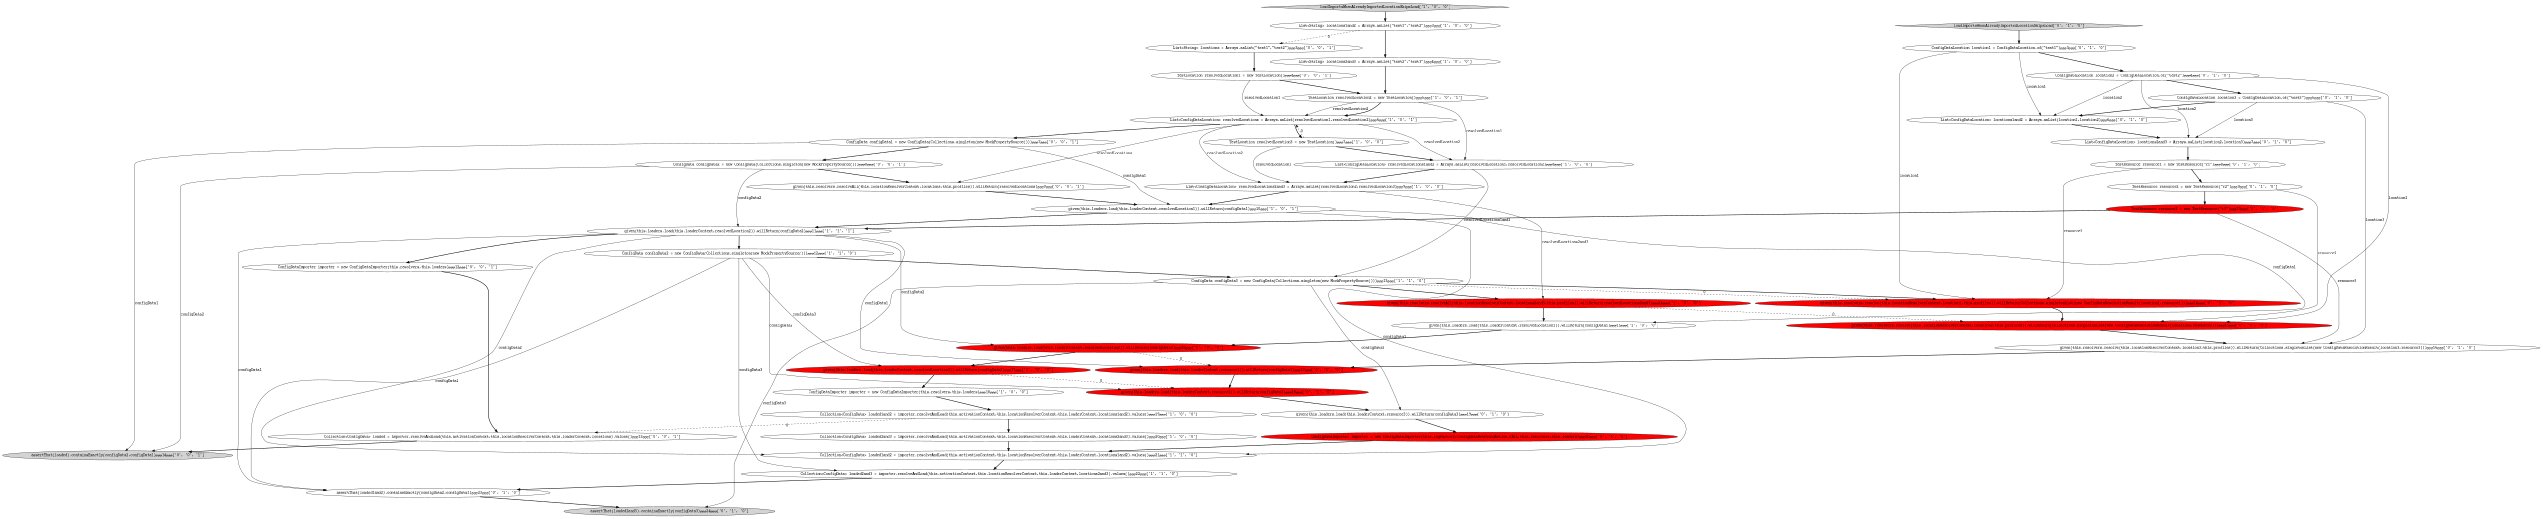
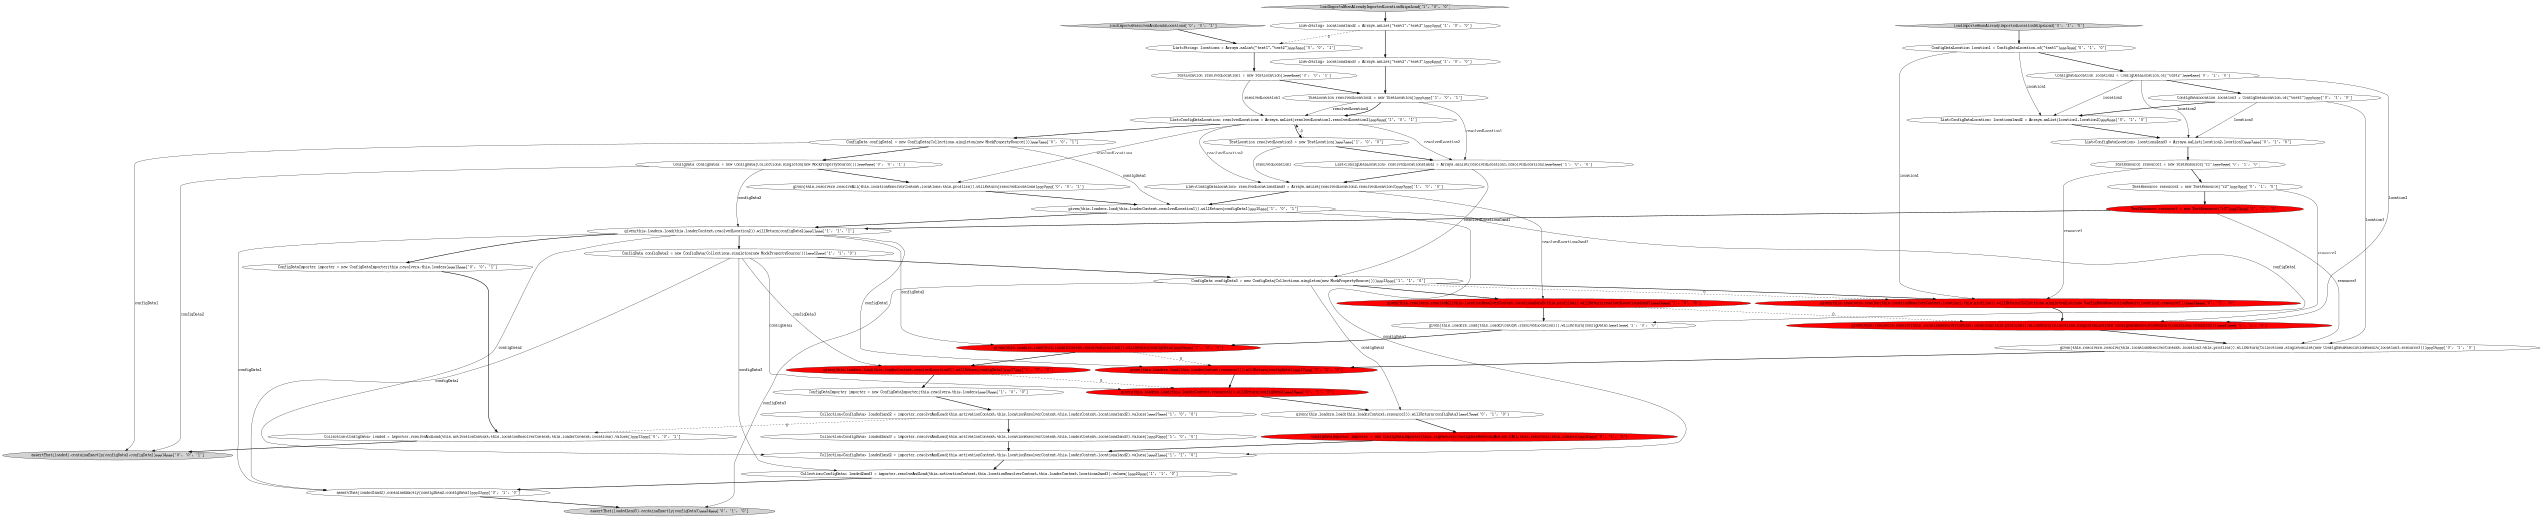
node "loadImportsResolvesAndLoadsLocations['0', '0', '1']": added
